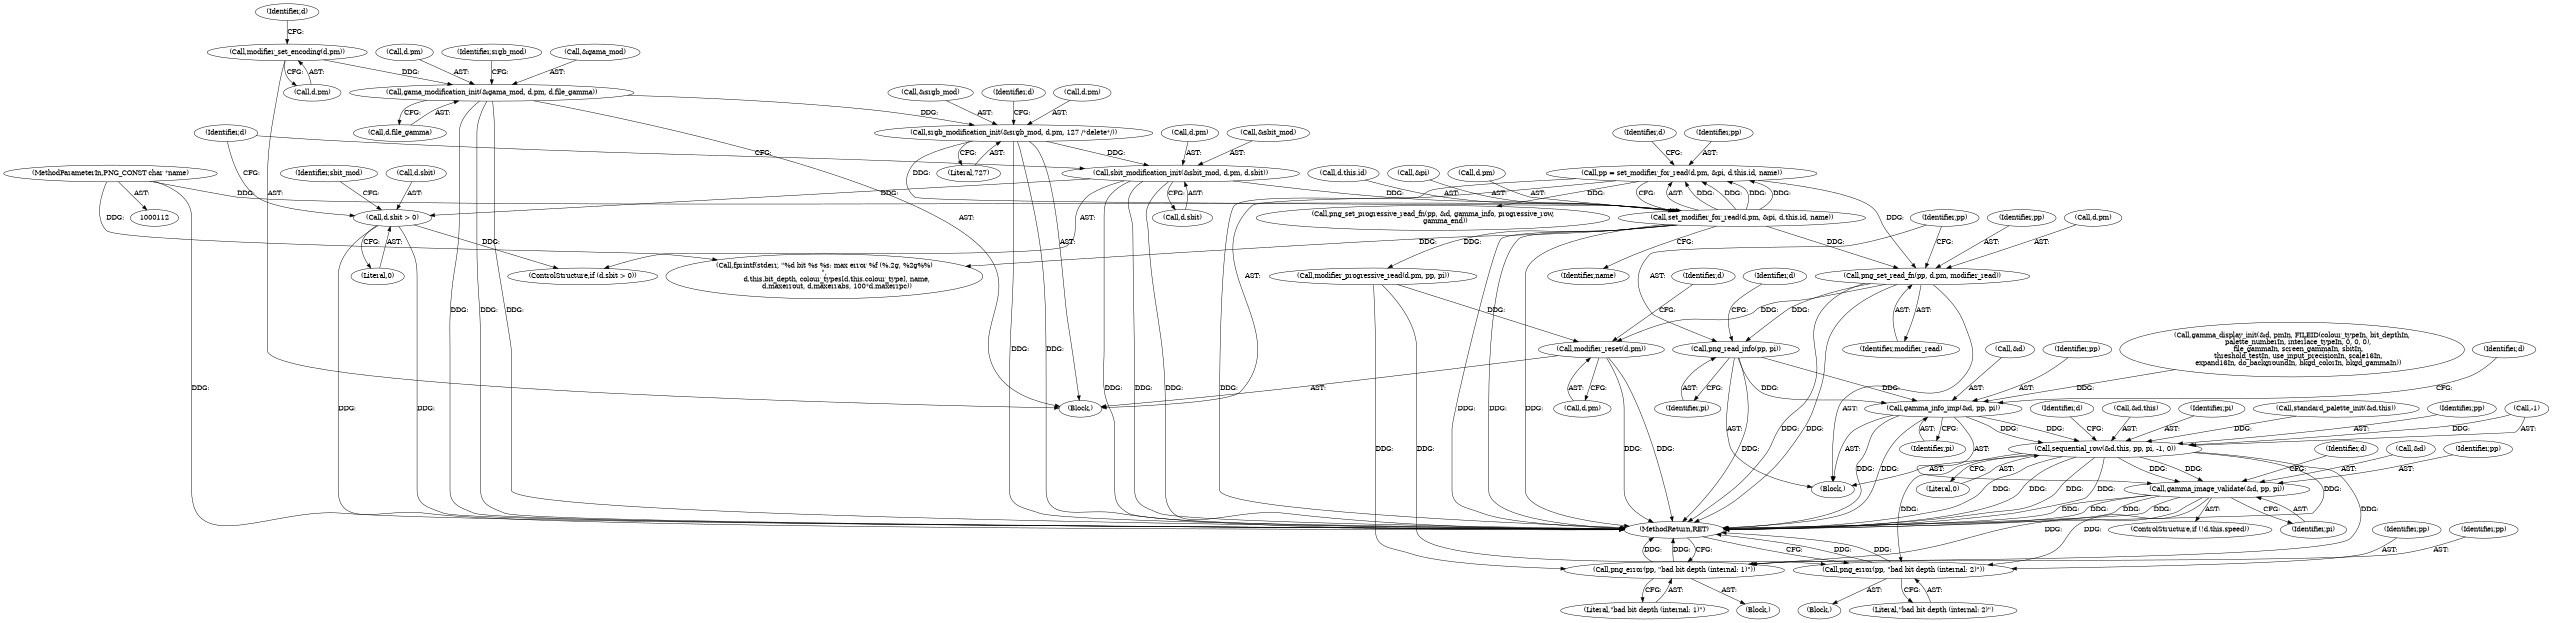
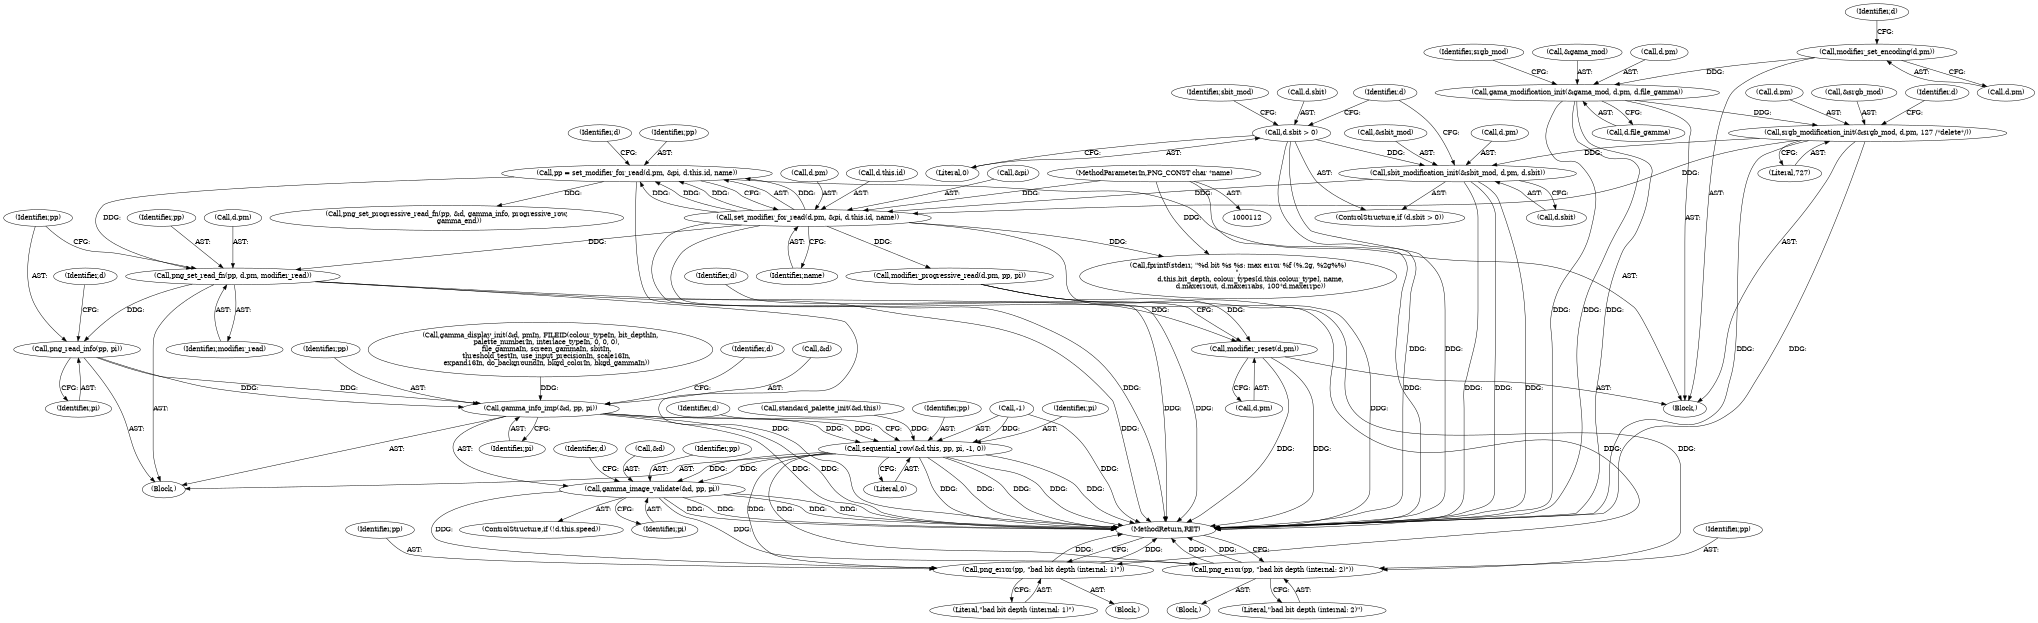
edge "(Call,sbit_modification_init(&sbit_mod, d.pm, d.sbit))" -> "(Call,d.sbit > 0)": reversed
edge "(Call,d.sbit > 0)" -> "(ControlStructure,if (d.sbit > 0))": label "DDG: " -> "AST: "
edge "(Identifier,name)" -> "(Call,set_modifier_for_read(d.pm, &pi, d.this.id, name))": added, label "AST:"
node "(Call,&d.this)": removed
edge "(Call,png_read_info(pp, pi))" -> "(MethodReturn,RET)": now "(Call,-1)" -> "(MethodReturn,RET)"
